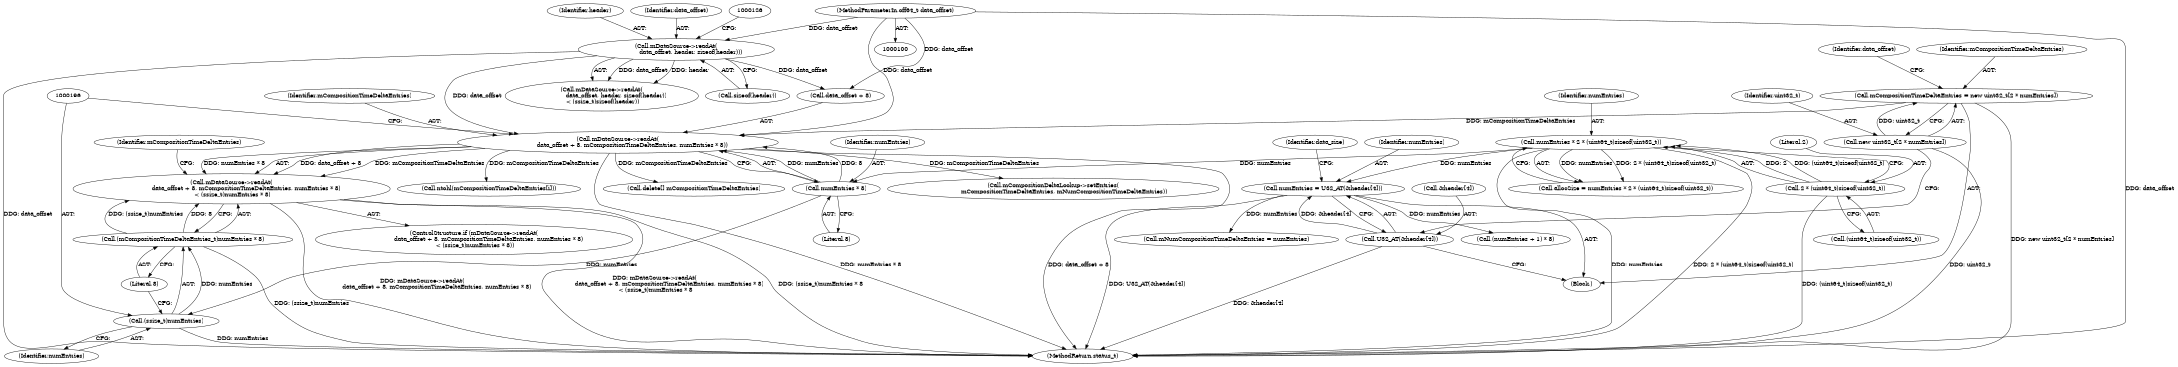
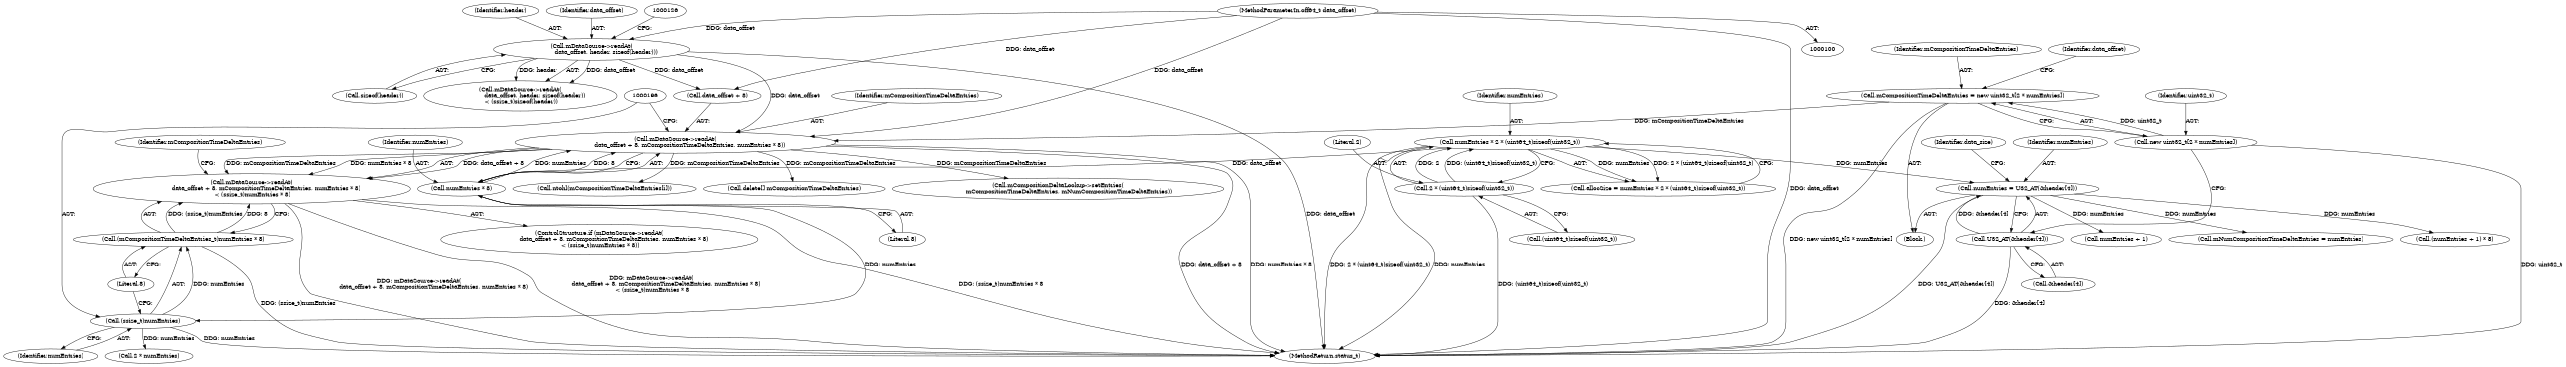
edge "(Call,numEntries * 2 * (uint64_t)sizeof(uint32_t))" -> "(Call,numEntries * 8)": label "DDG: numEntries" -> "DDG: data_offset"
node "(Call,numEntries + 1)": added
edge "(Call,U32_AT(&header[4]))" -> "(Block,)": now "(Call,U32_AT(&header[4]))" -> "(Call,&header[4])"
node "(Call,2 * numEntries)": added
